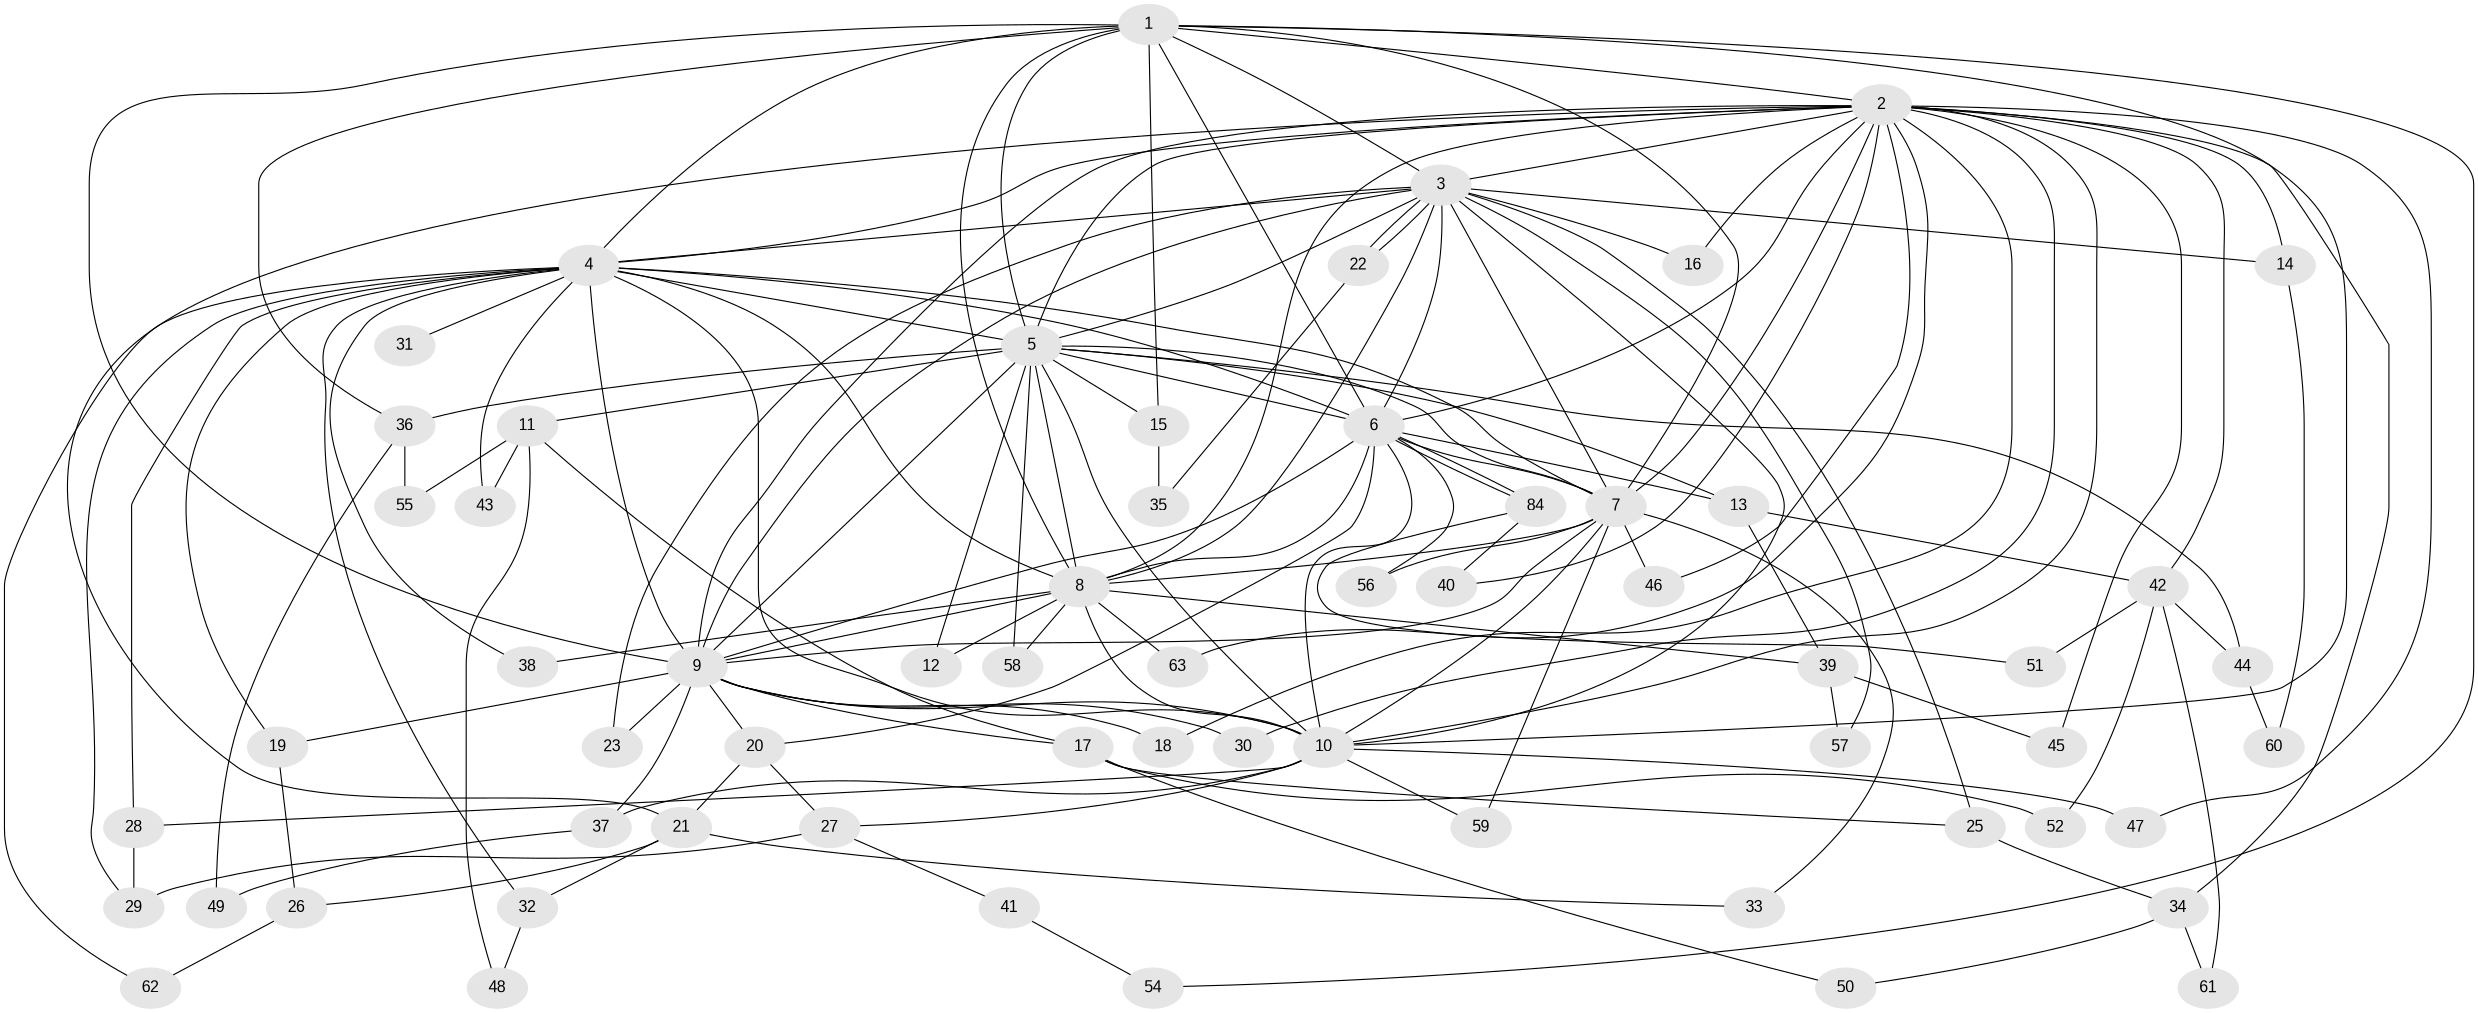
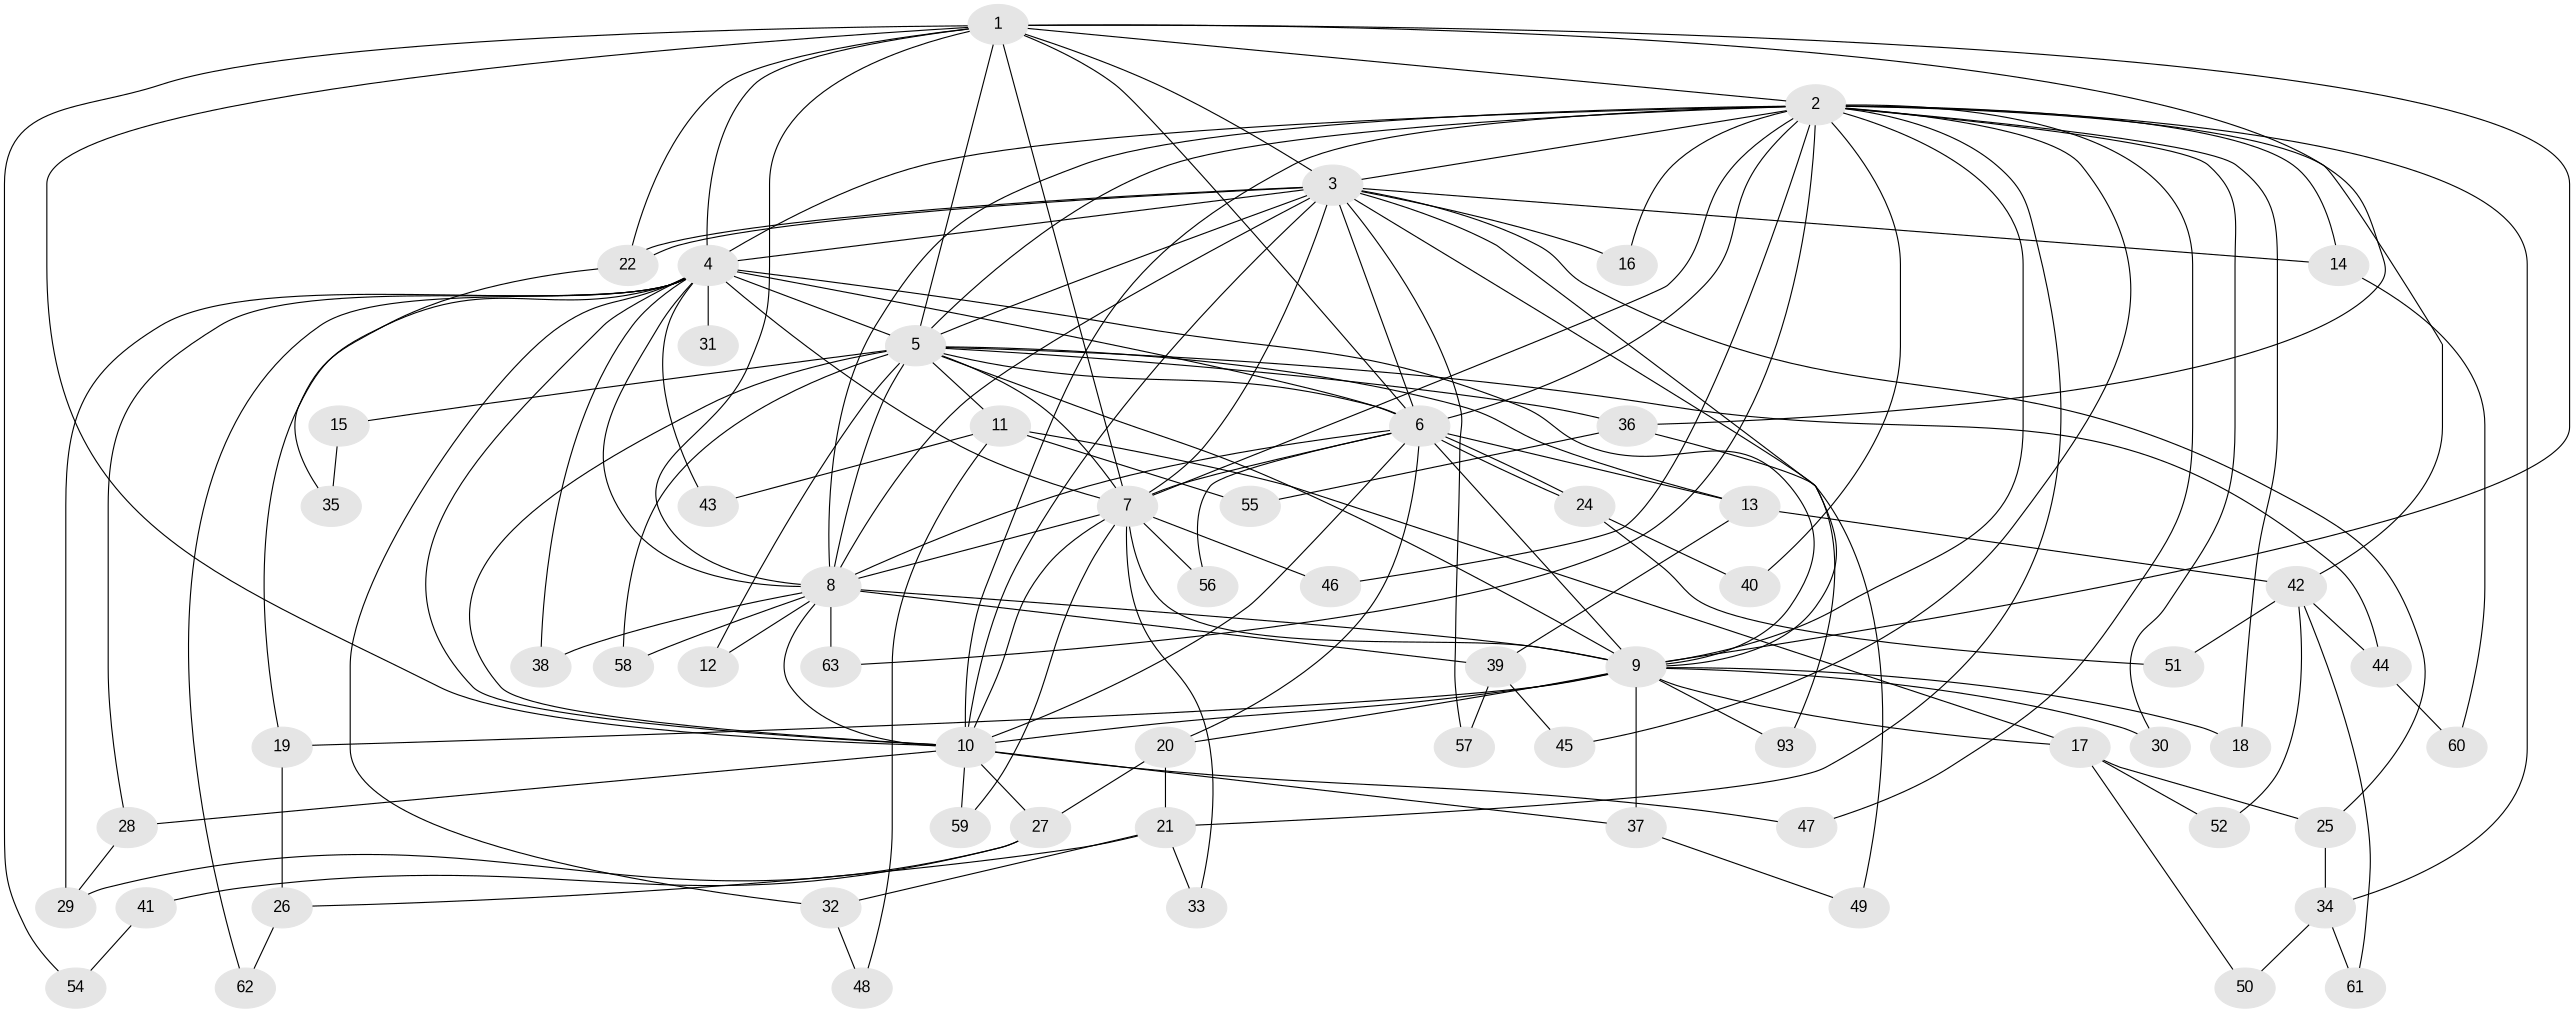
edge "1" -- "15": now "1" -- "22"
node "84": label "84" -> "24"
node "23": label "23" -> "93"
